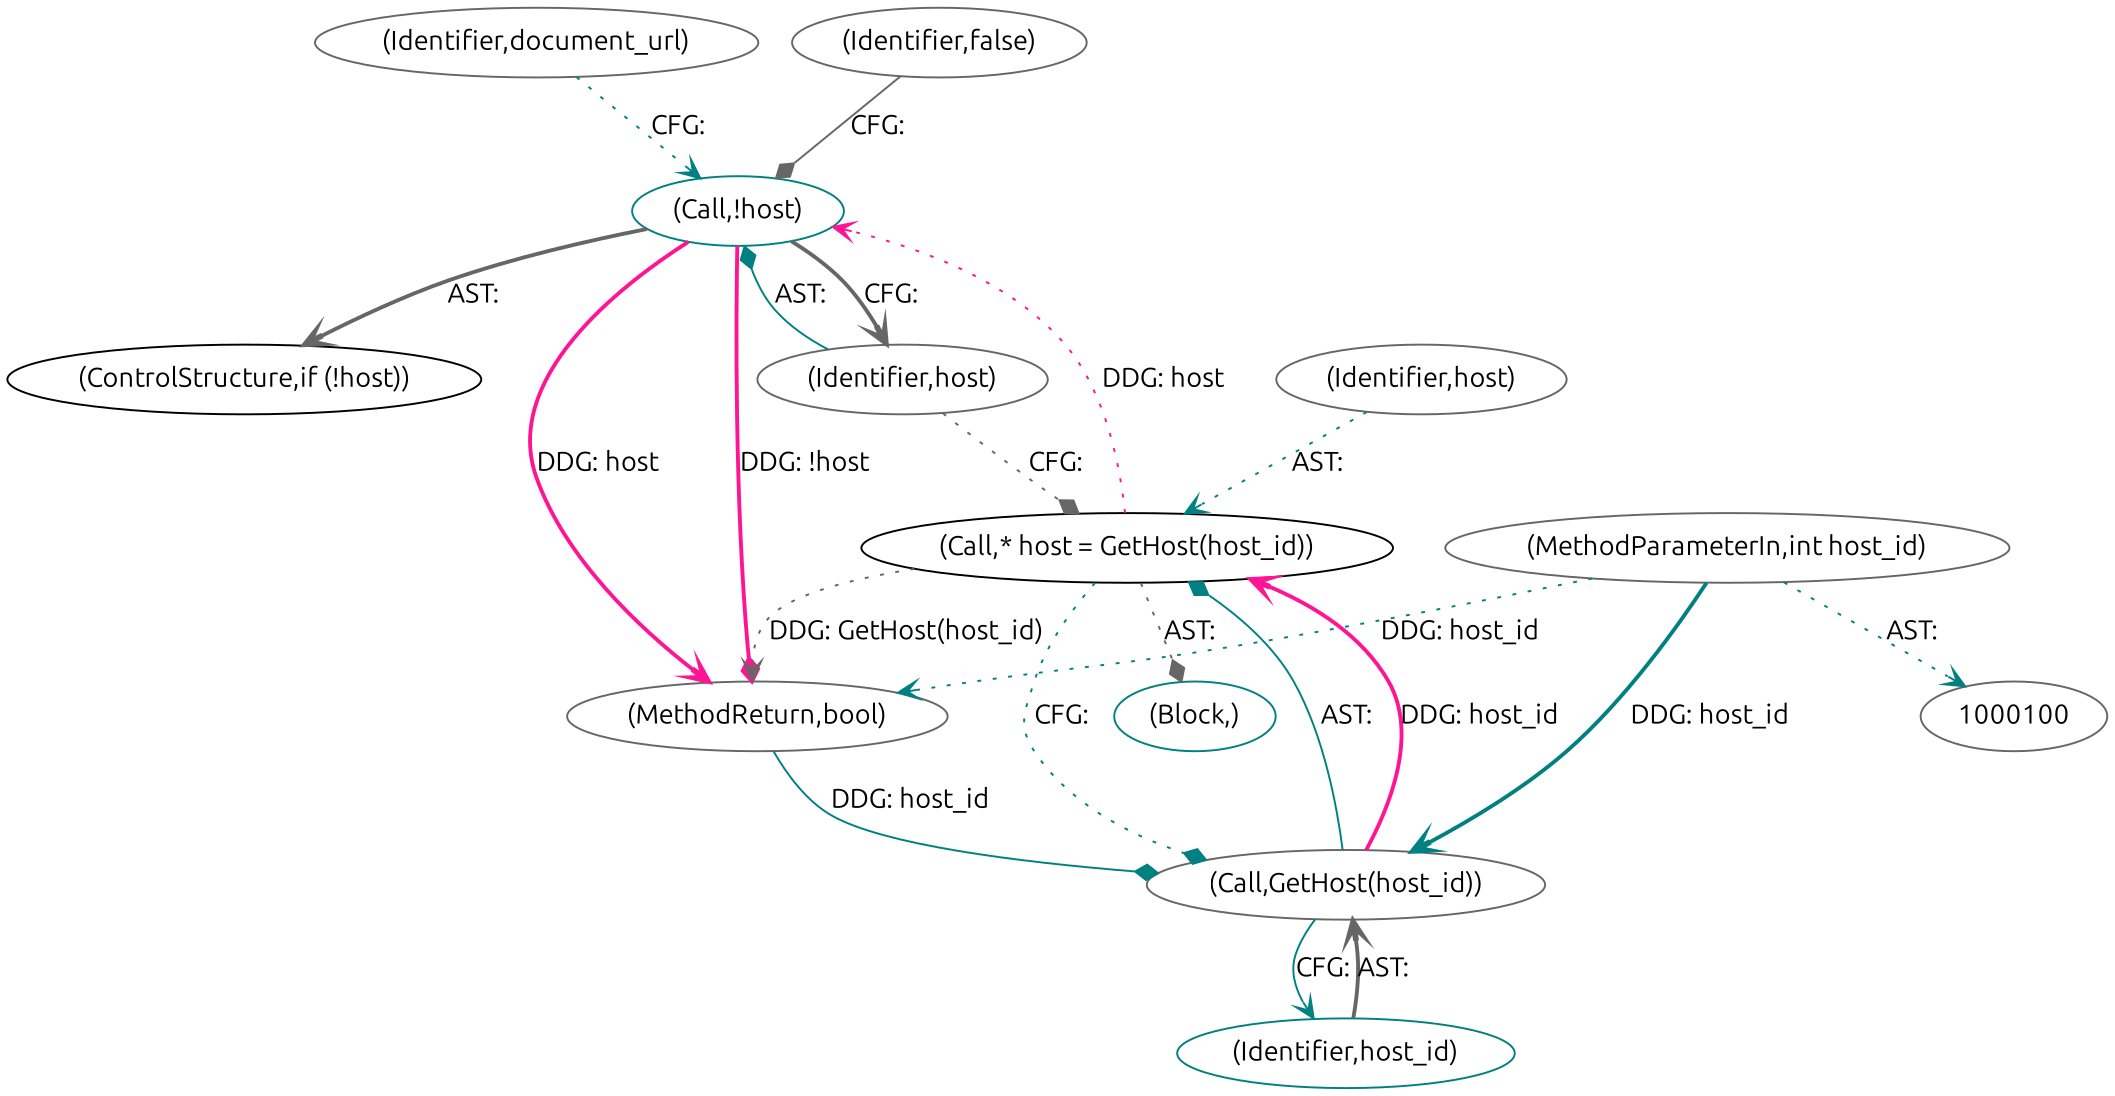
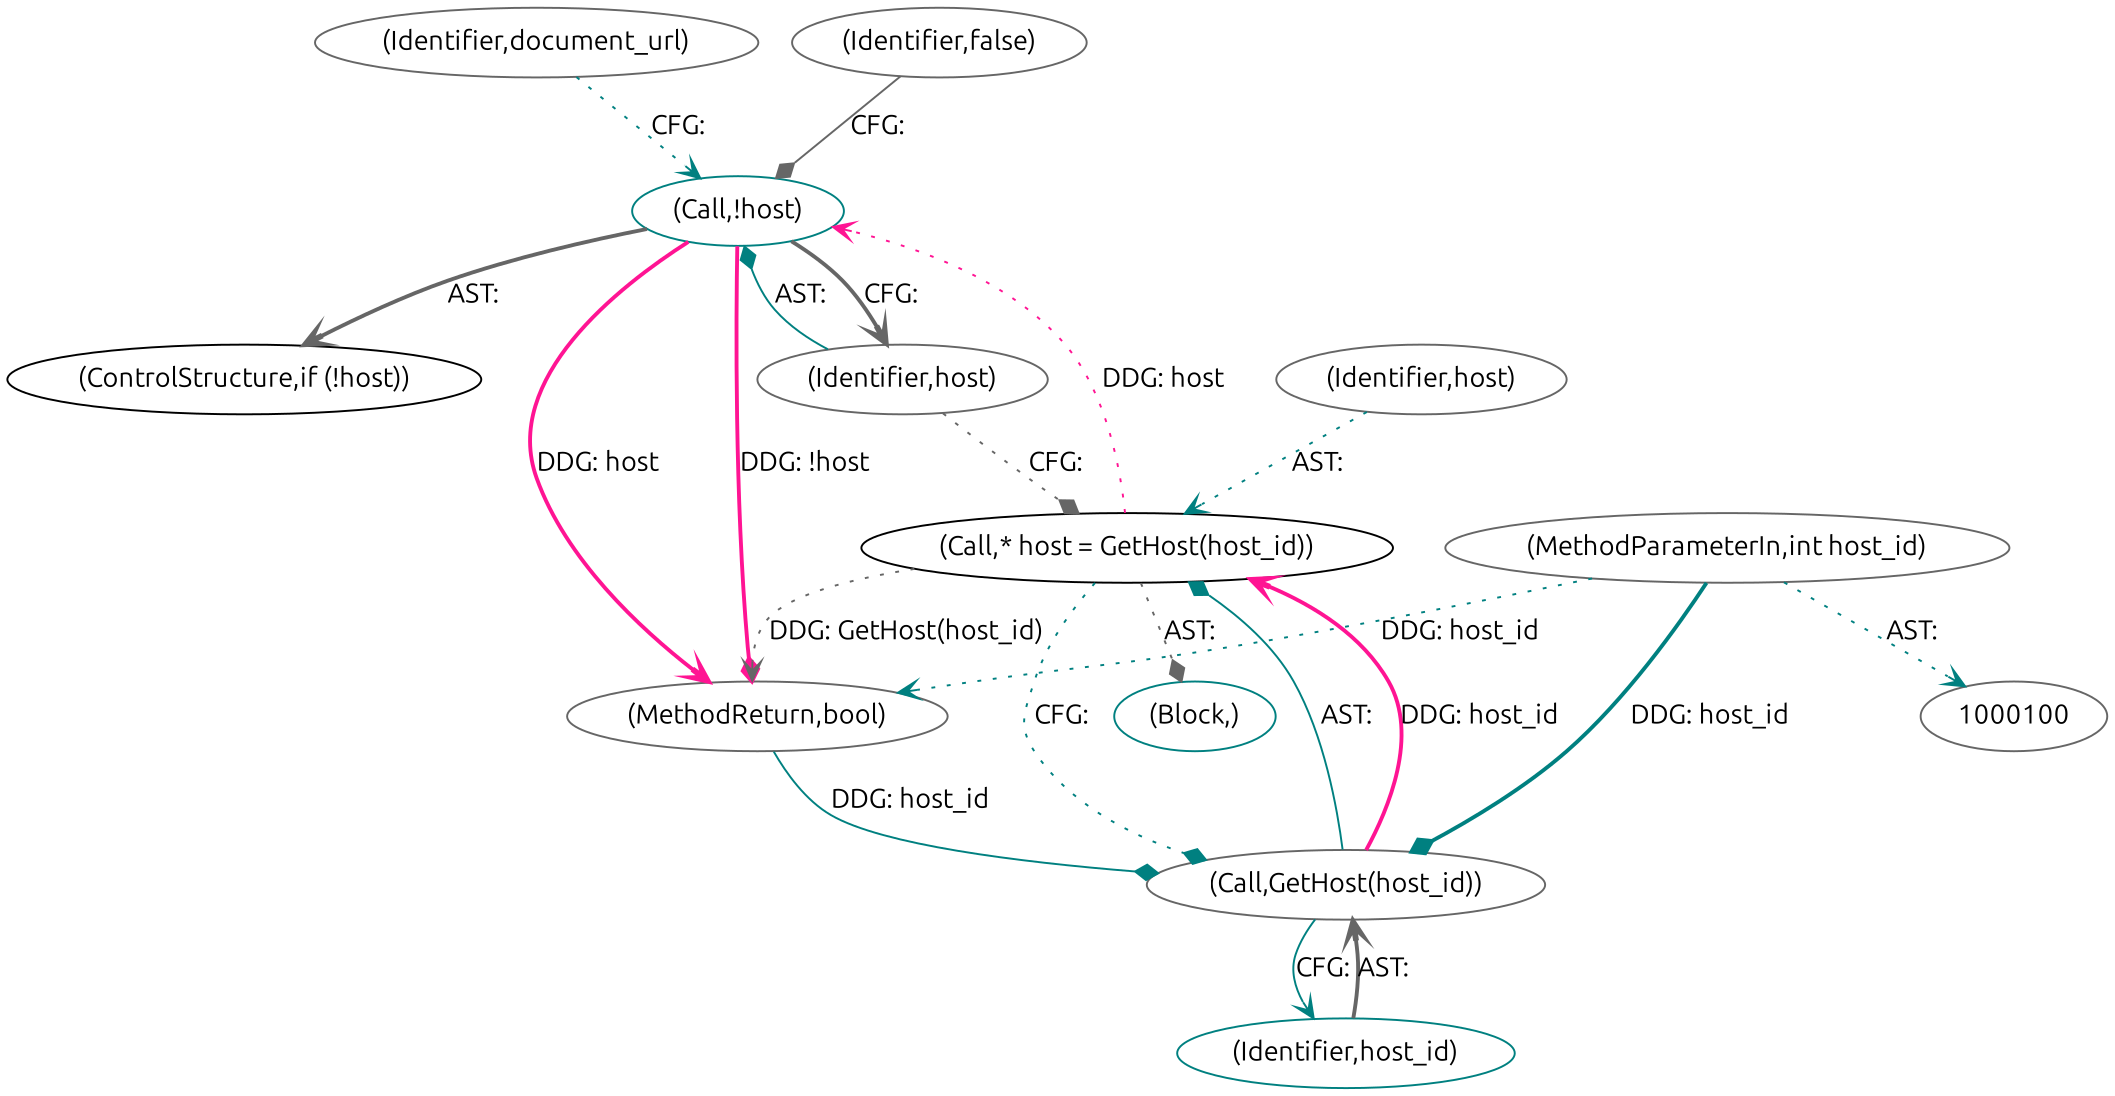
edge "(MethodParameterIn,int host_id)" -> "(Call,GetHost(host_id))": arrowhead vee -> diamond
